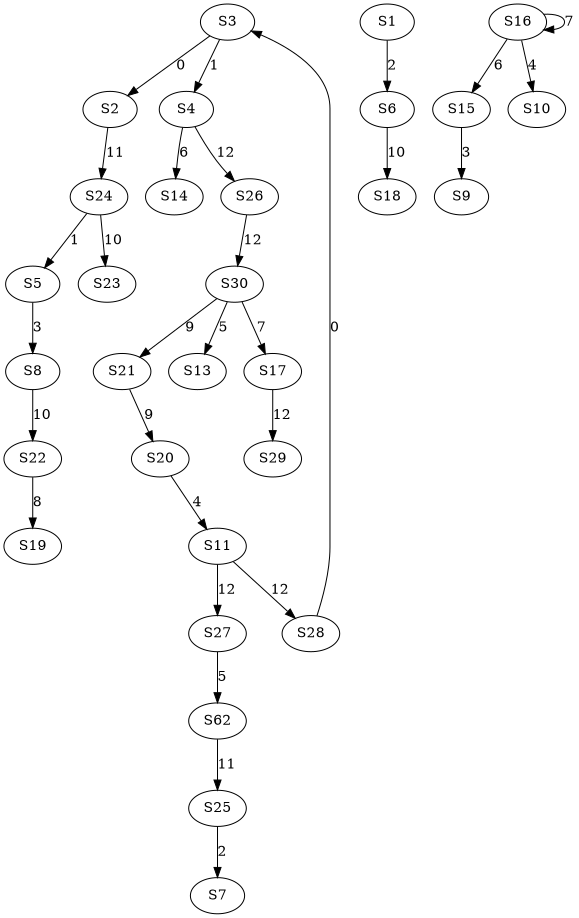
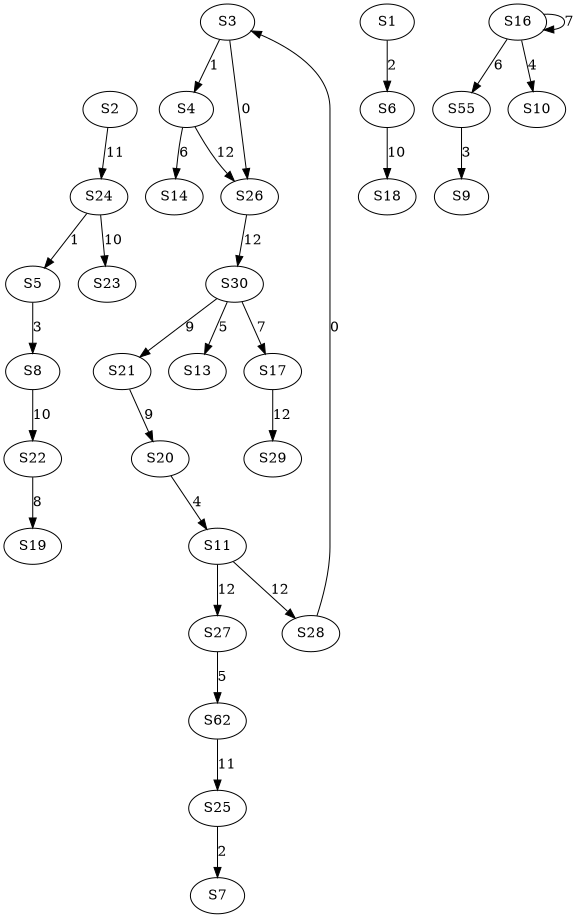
edge "S3" -> "S2": now "S3" -> "S26"
node "S15": label "S15" -> "S55"
